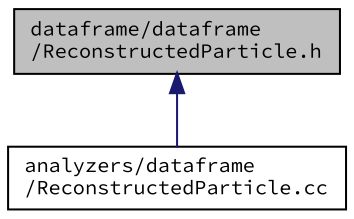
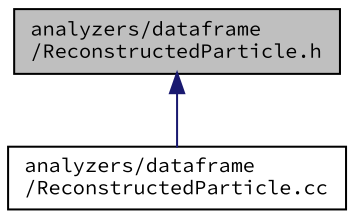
node "dataframe/dataframe /ReconstructedParticle.h": label "dataframe/dataframe /ReconstructedParticle.h" -> "analyzers/dataframe /ReconstructedParticle.h"
